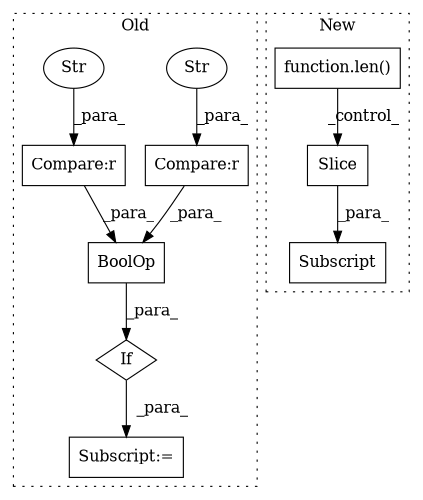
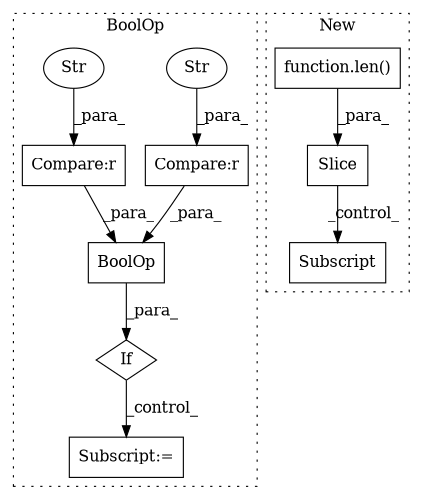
cluster "Old": label "Old" -> "BoolOp"
edge "function.len()" -> "Slice": label "_control_" -> "_para_"
edge "Slice" -> "Subscript": label "_para_" -> "_control_"
edge "If" -> "Subscript:=": label "_para_" -> "_control_"
